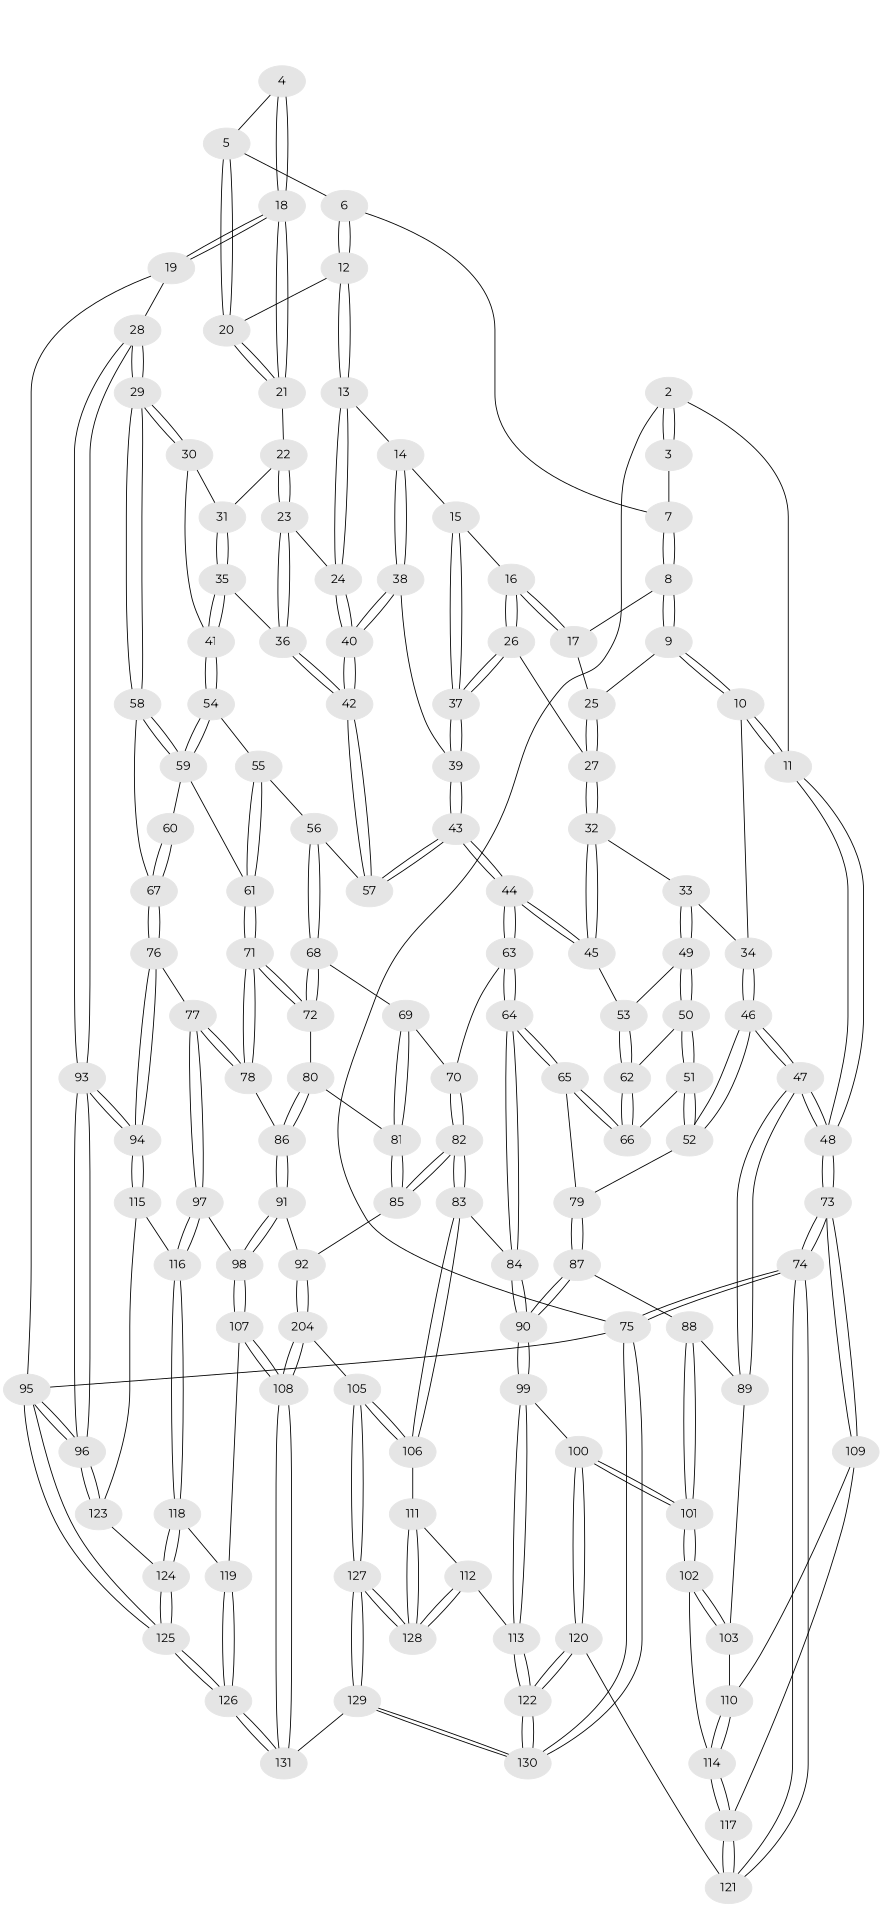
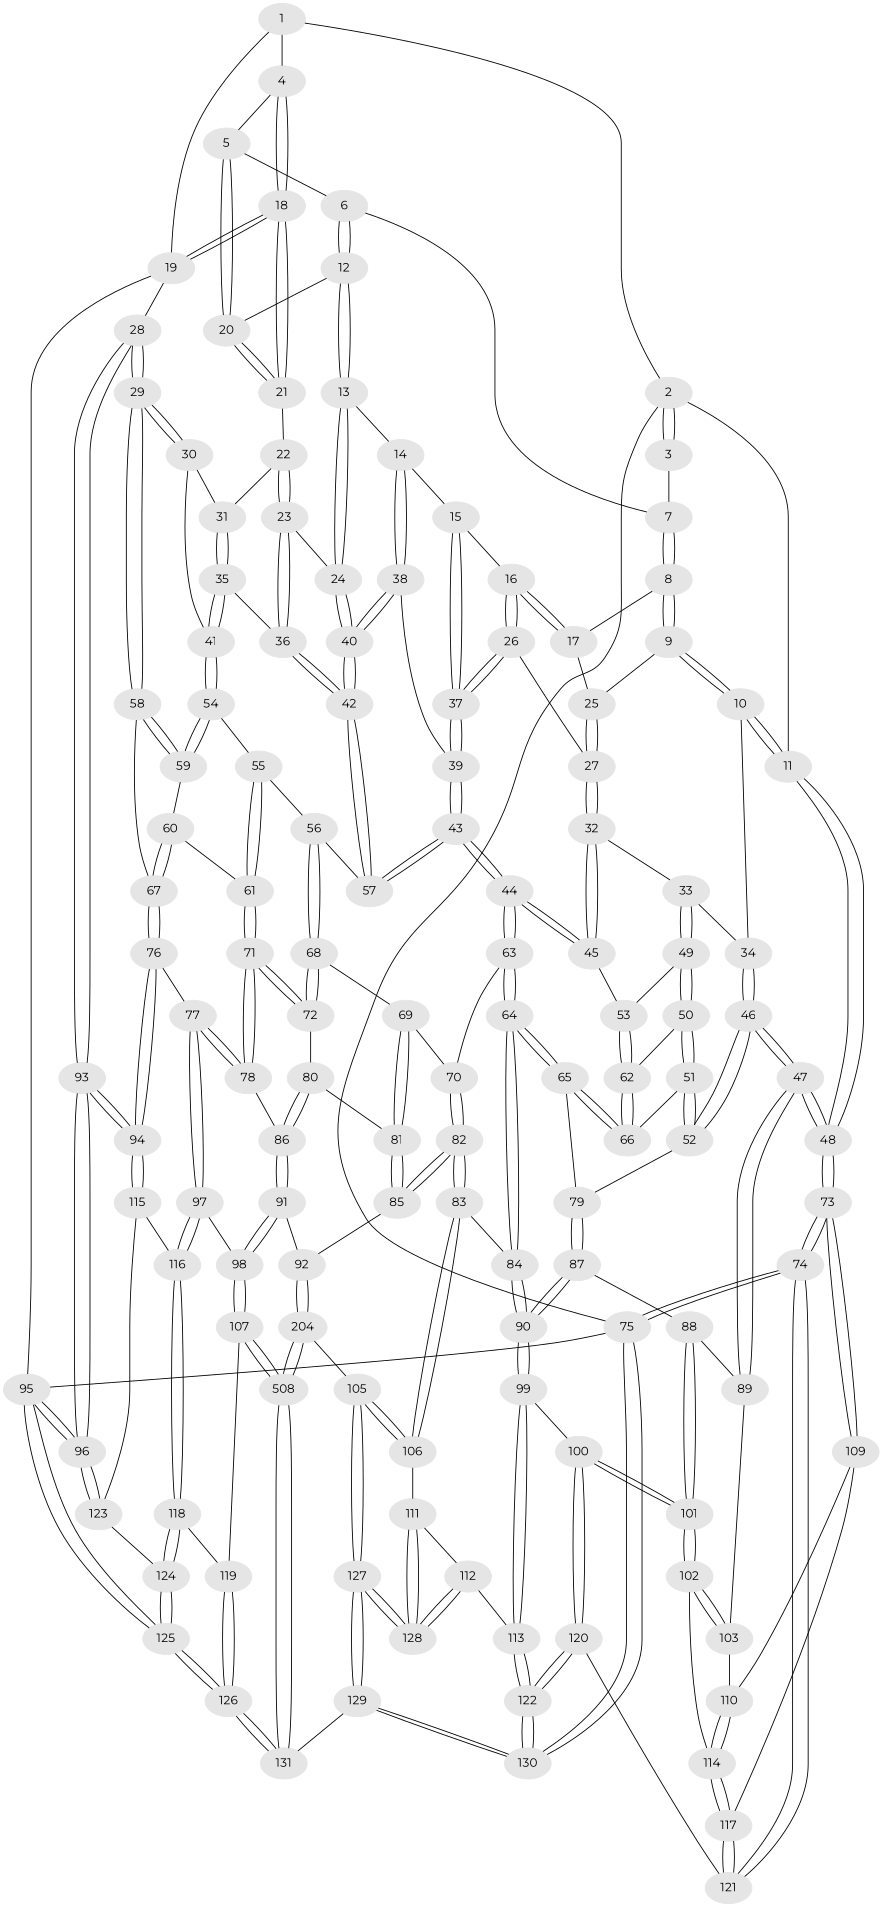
node "1": added
edge "59" -- "61": now "60" -- "61"
node "108": label "108" -> "508"
